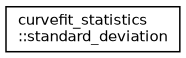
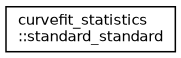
node "curvefit_statistics ::standard_deviation": label "curvefit_statistics ::standard_deviation" -> "curvefit_statistics ::standard_standard"
